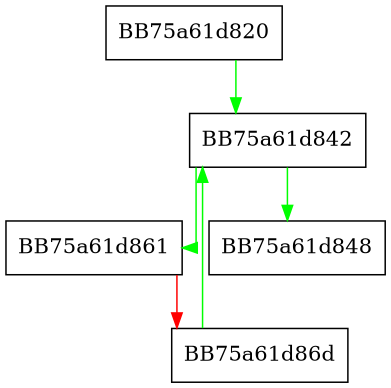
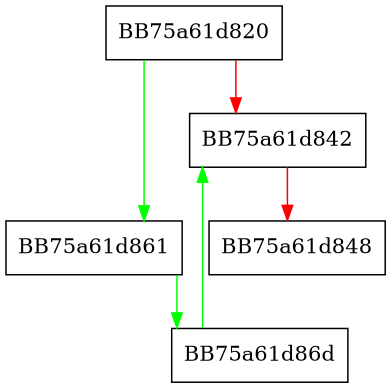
edge "BB75a61d820" -> "BB75a61d842": color green -> red
edge "BB75a61d842" -> "BB75a61d848": color green -> red
edge "BB75a61d842" -> "BB75a61d861": now "BB75a61d820" -> "BB75a61d861"
edge "BB75a61d861" -> "BB75a61d86d": color red -> green
